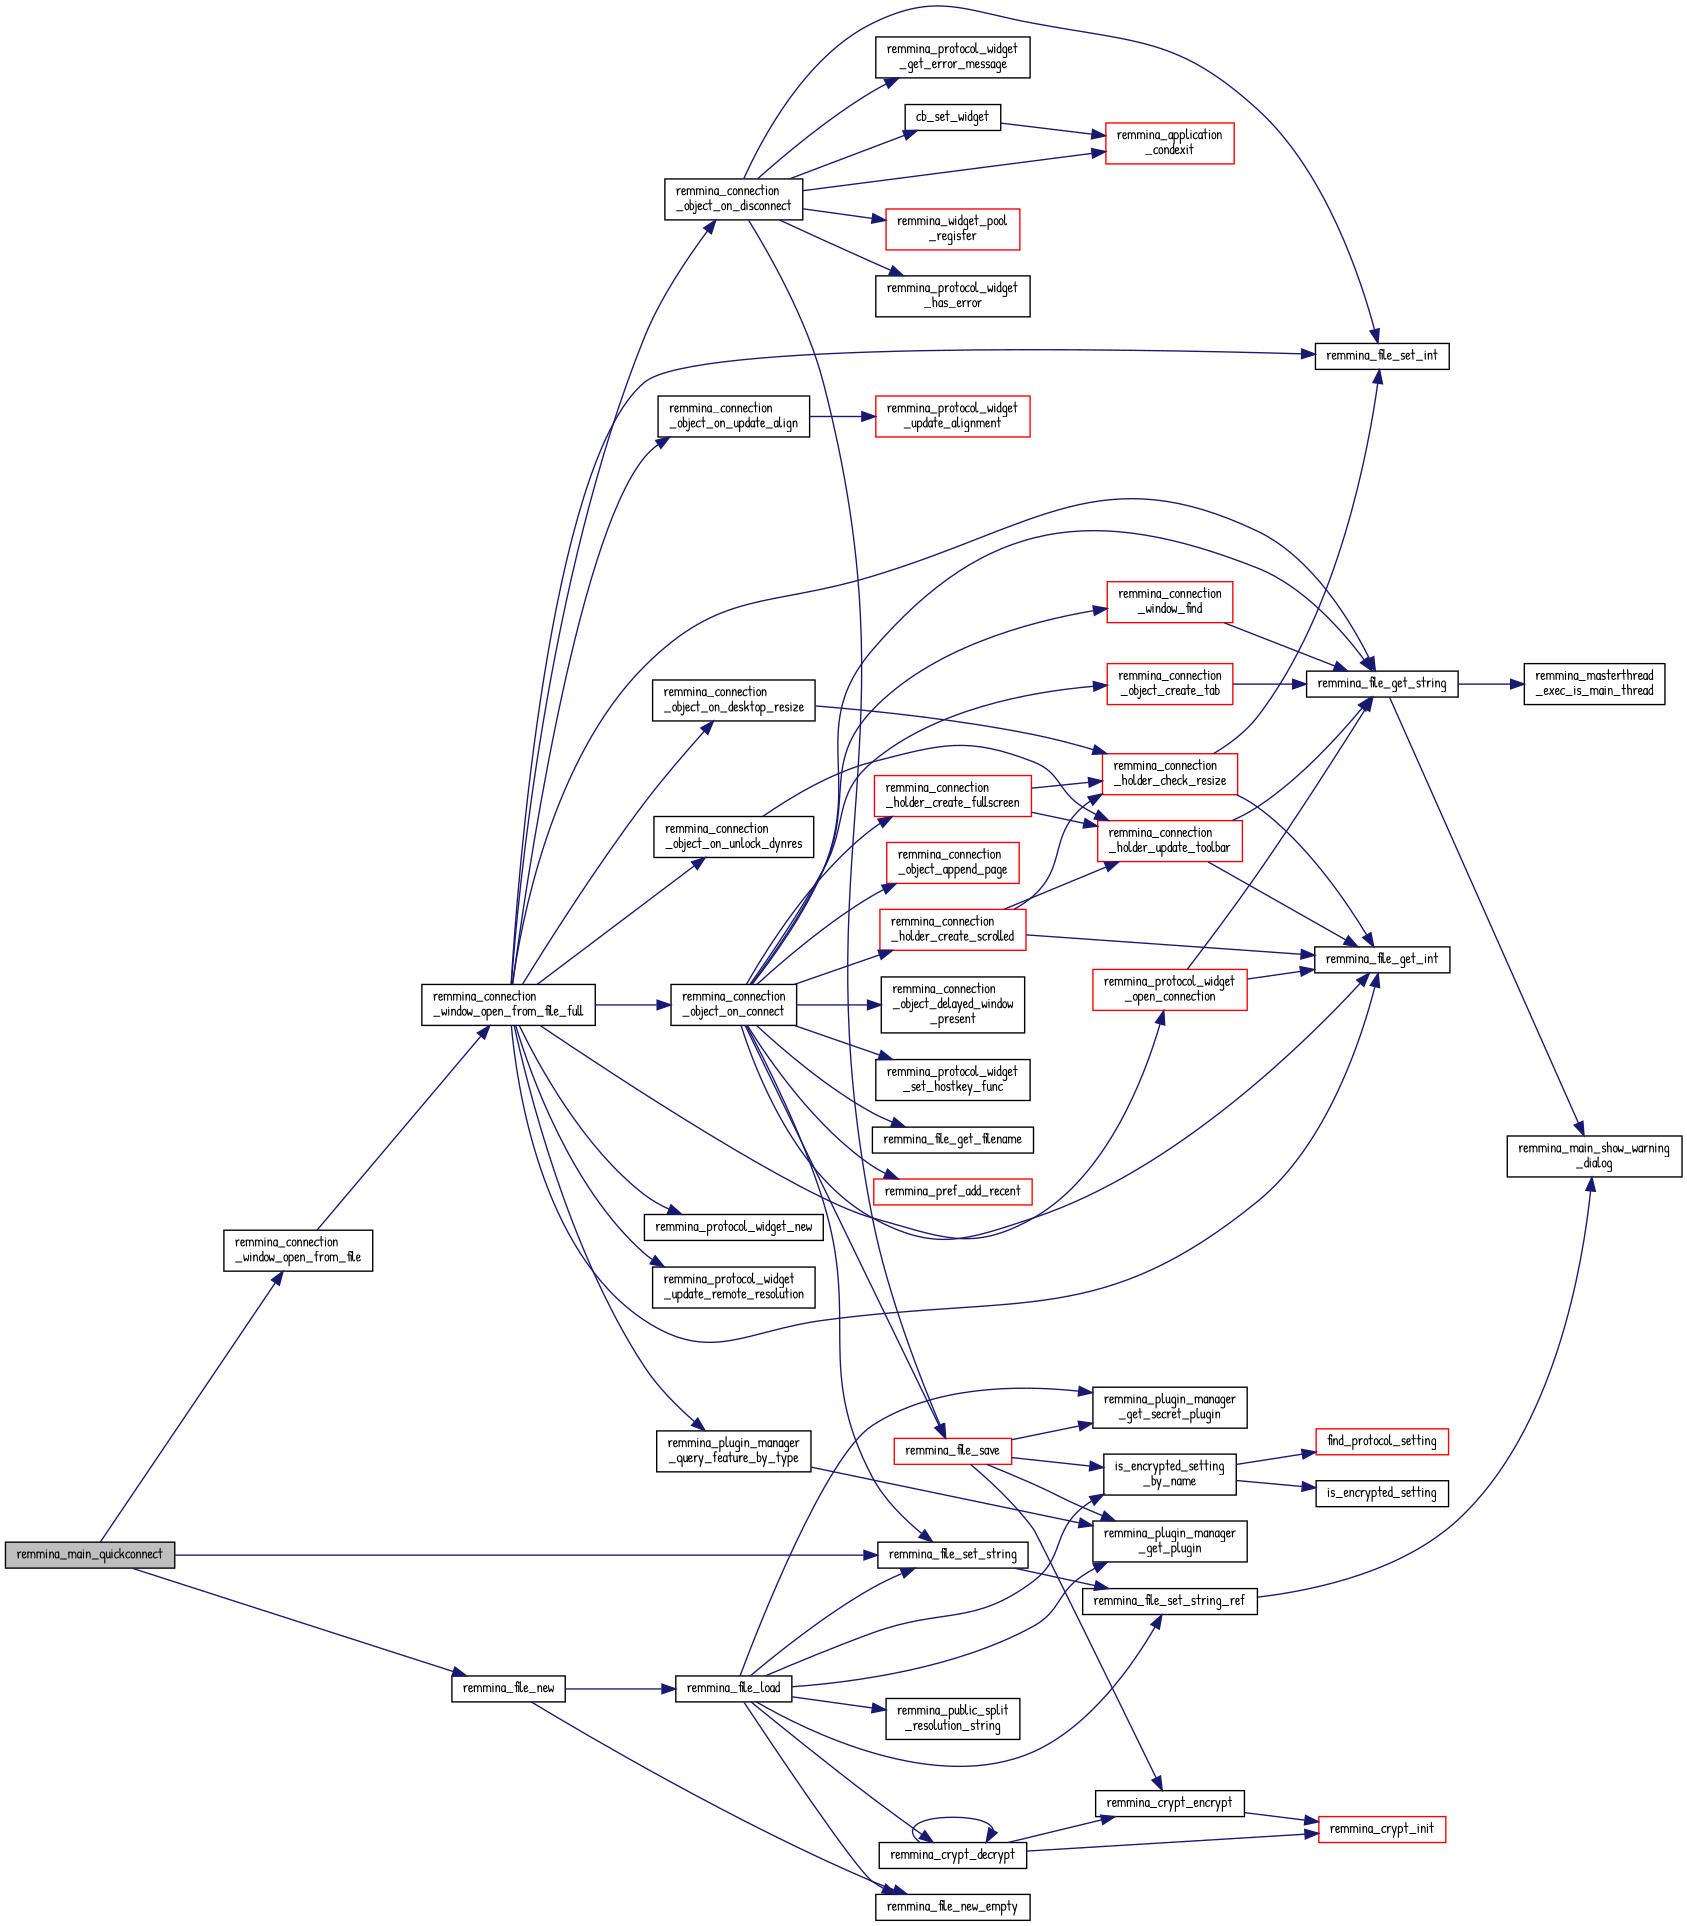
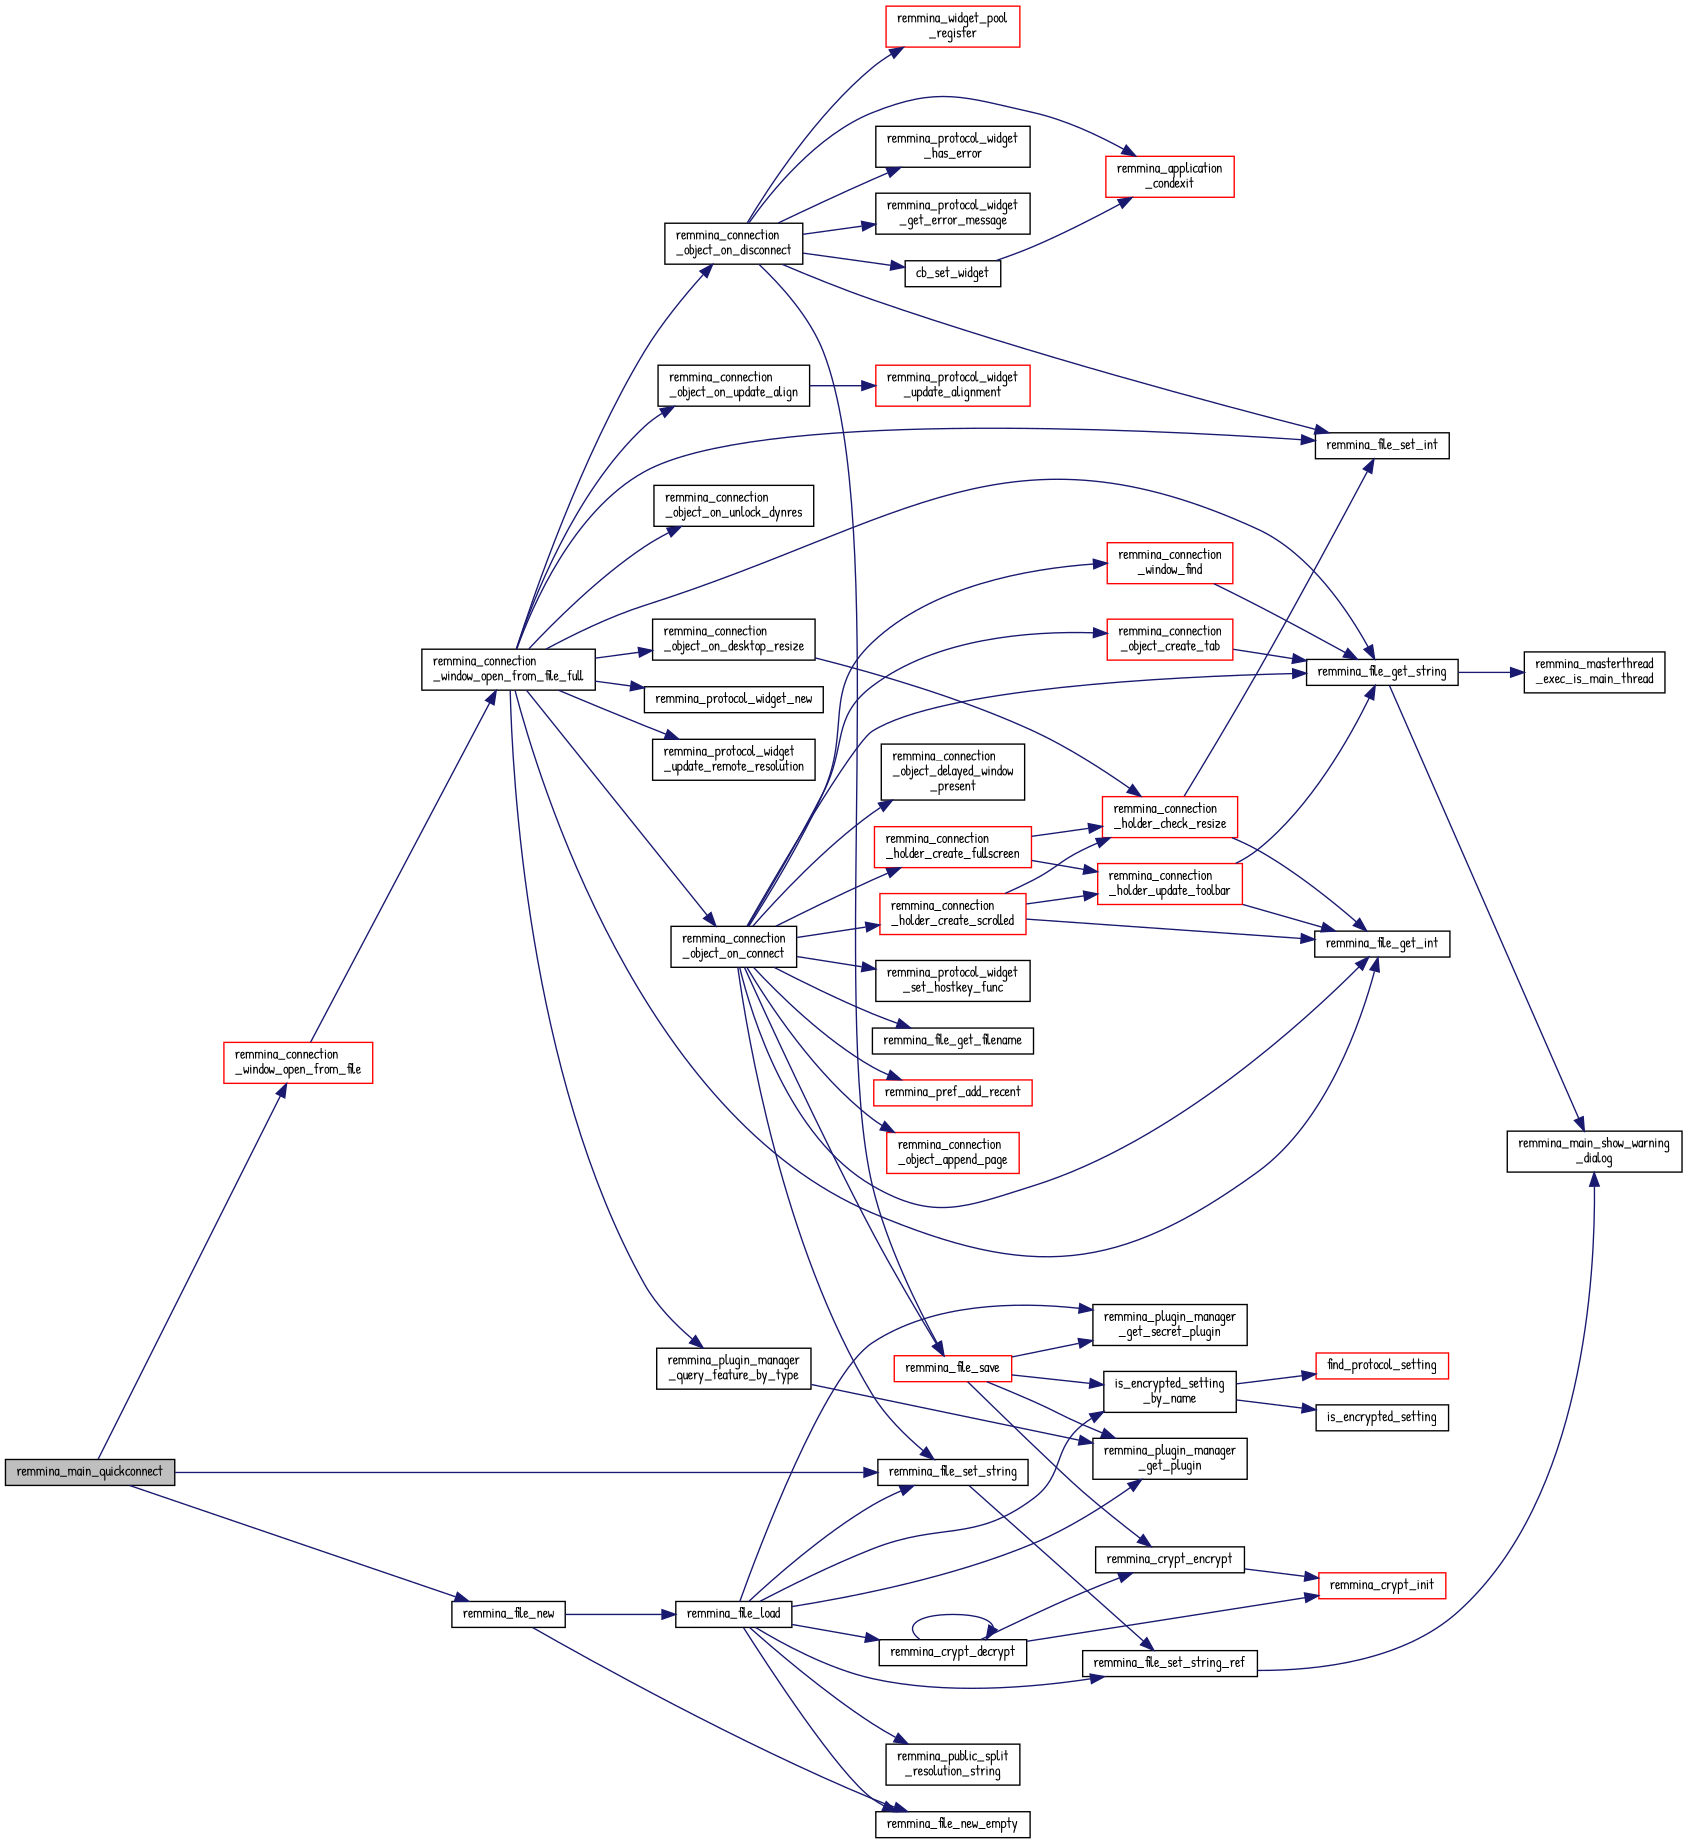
edge "remmina_connection _object_on_unlock_dynres" -> "remmina_connection _holder_update_toolbar": removed
node "remmina_protocol_widget _open_connection": removed
node "remmina_connection _window_open_from_file": color black -> red
